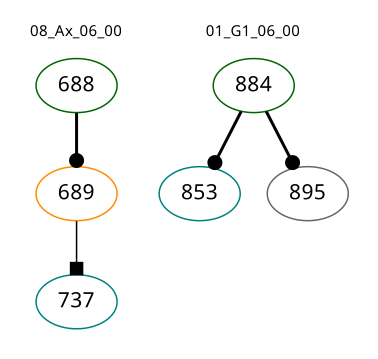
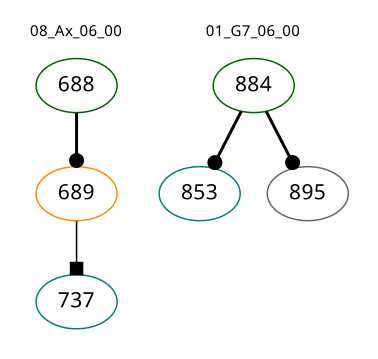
cluster "01_G1_06_00": label "01_G1_06_00" -> "01_G7_06_00"
